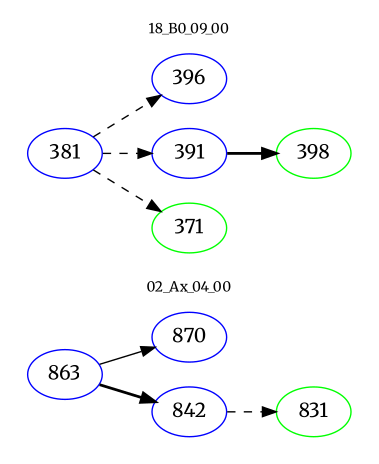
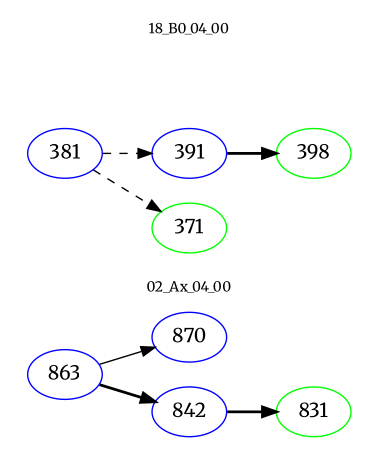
cluster "18_B0_09_00": label "18_B0_09_00" -> "18_B0_04_00"
node "396": removed
edge "842" -> "831": style dashed -> bold
